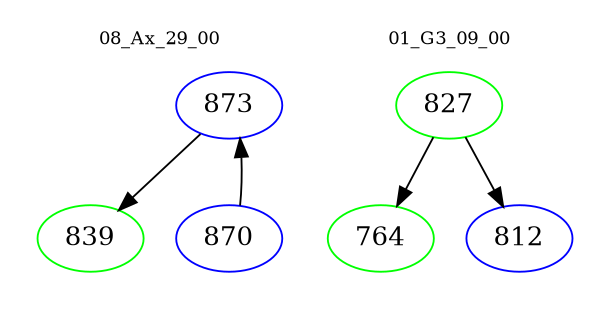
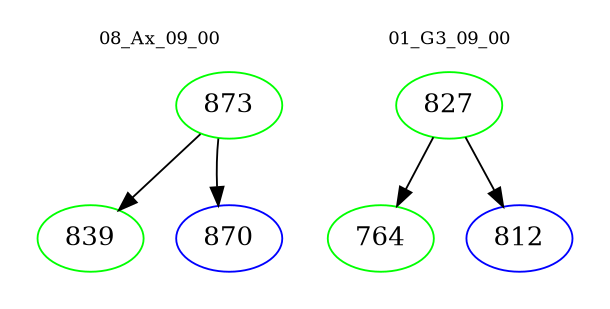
cluster "08_Ax_29_00": label "08_Ax_29_00" -> "08_Ax_09_00"
node "873": color blue -> green
edge "870" -> "873": reversed
